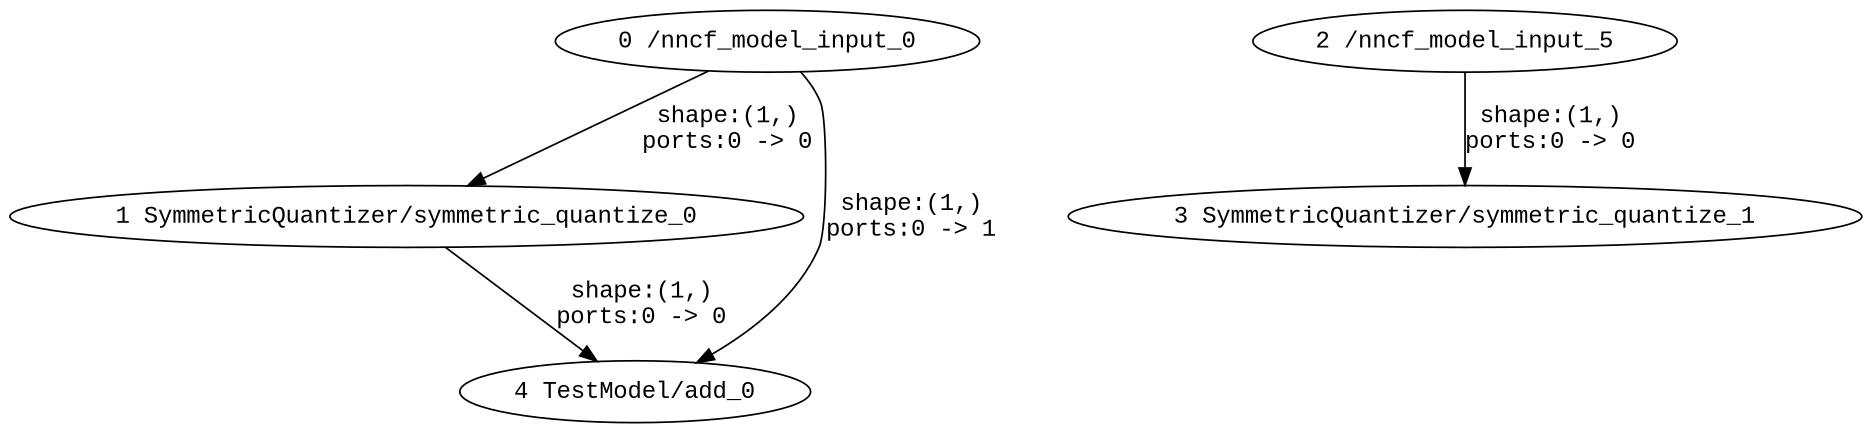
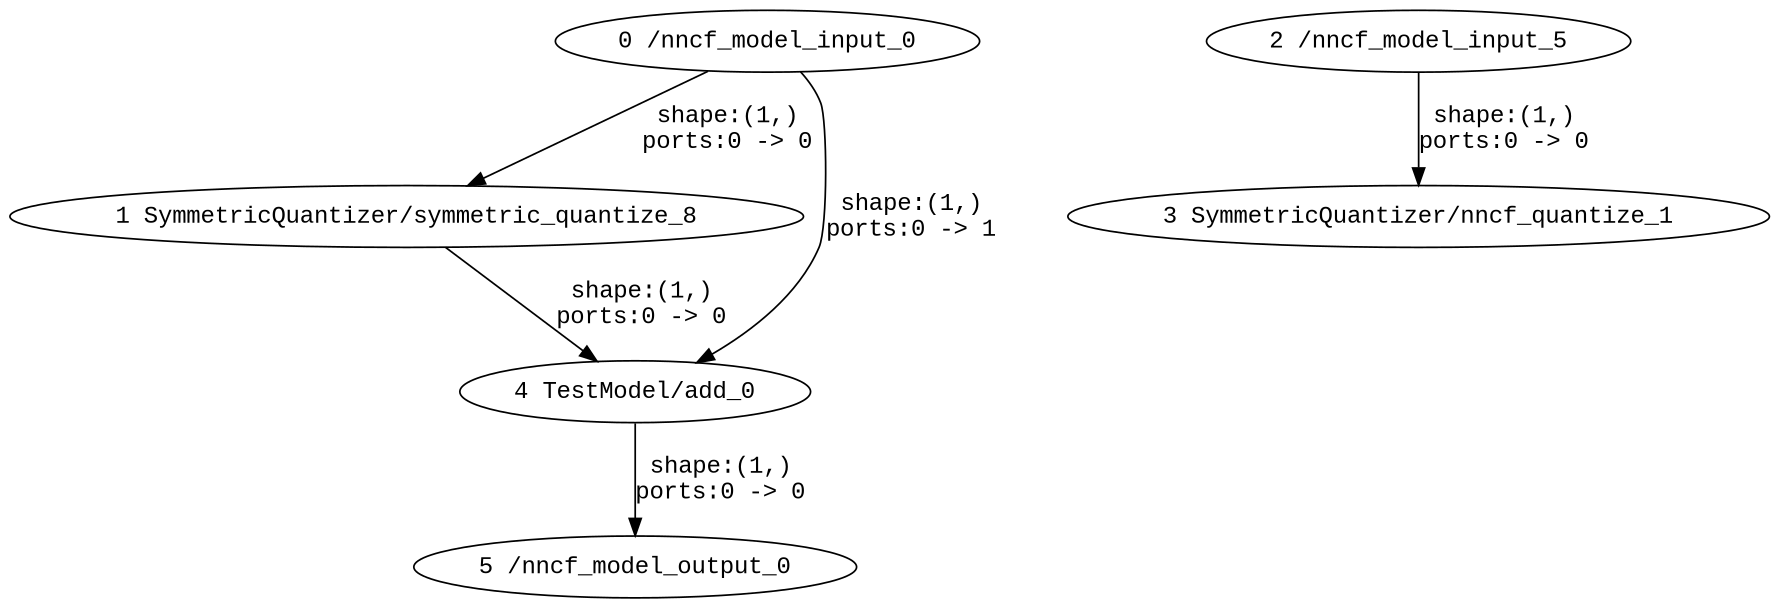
node "1 SymmetricQuantizer/symmetric_quantize_0": label "1 SymmetricQuantizer/symmetric_quantize_0" -> "1 SymmetricQuantizer/symmetric_quantize_8"
node "3 SymmetricQuantizer/symmetric_quantize_1": label "3 SymmetricQuantizer/symmetric_quantize_1" -> "3 SymmetricQuantizer/nncf_quantize_1"
node "5 /nncf_model_output_0": added
